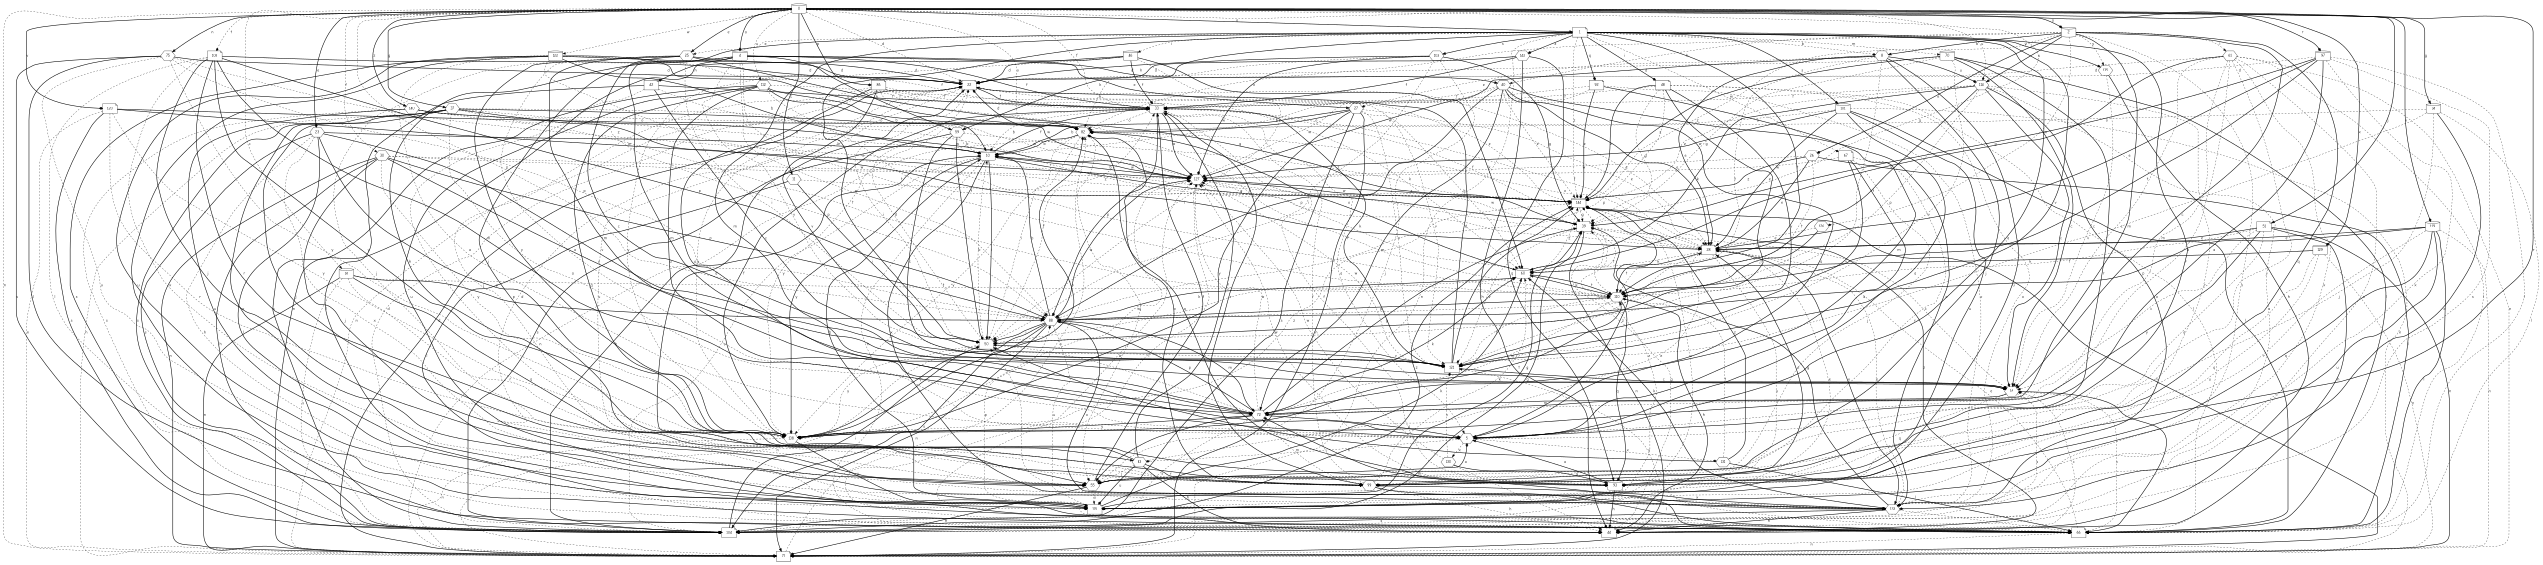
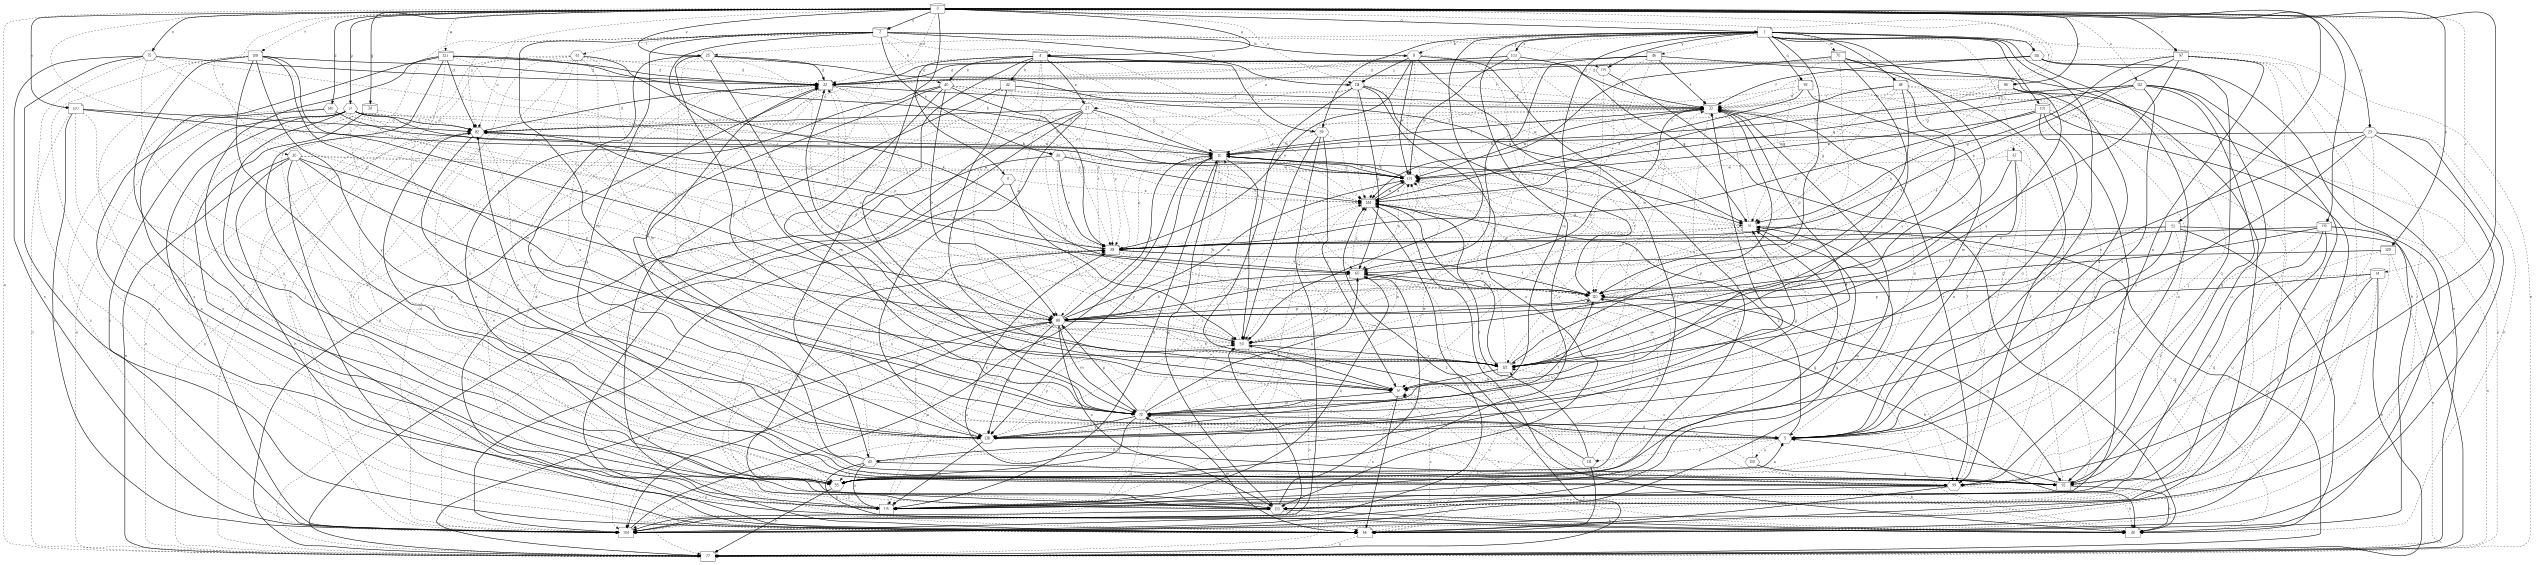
node "126": removed
